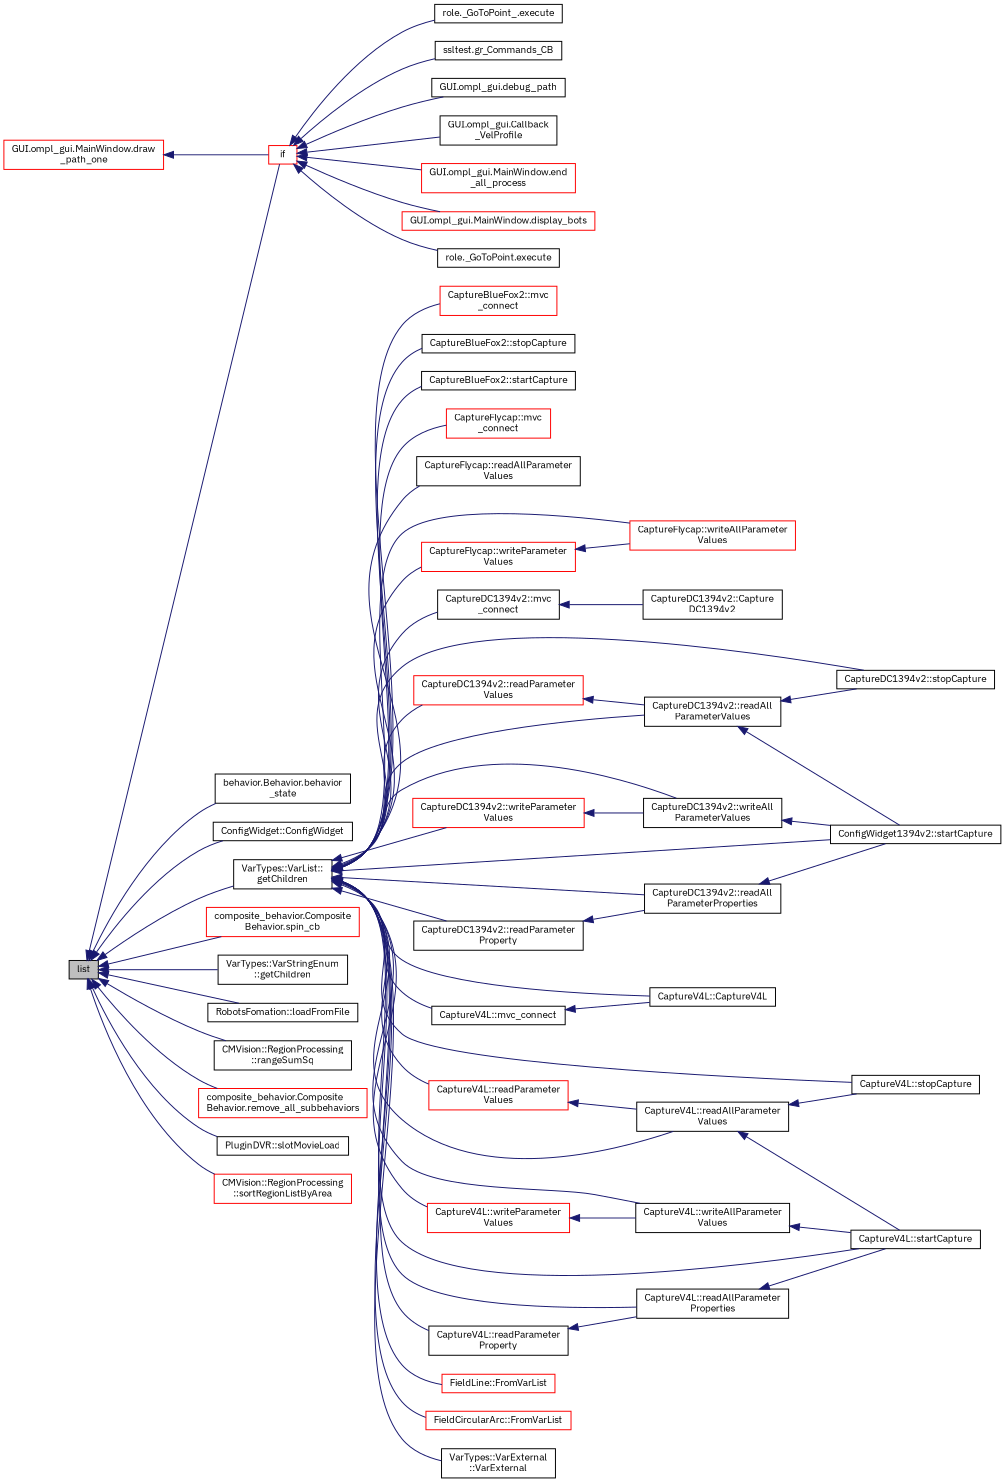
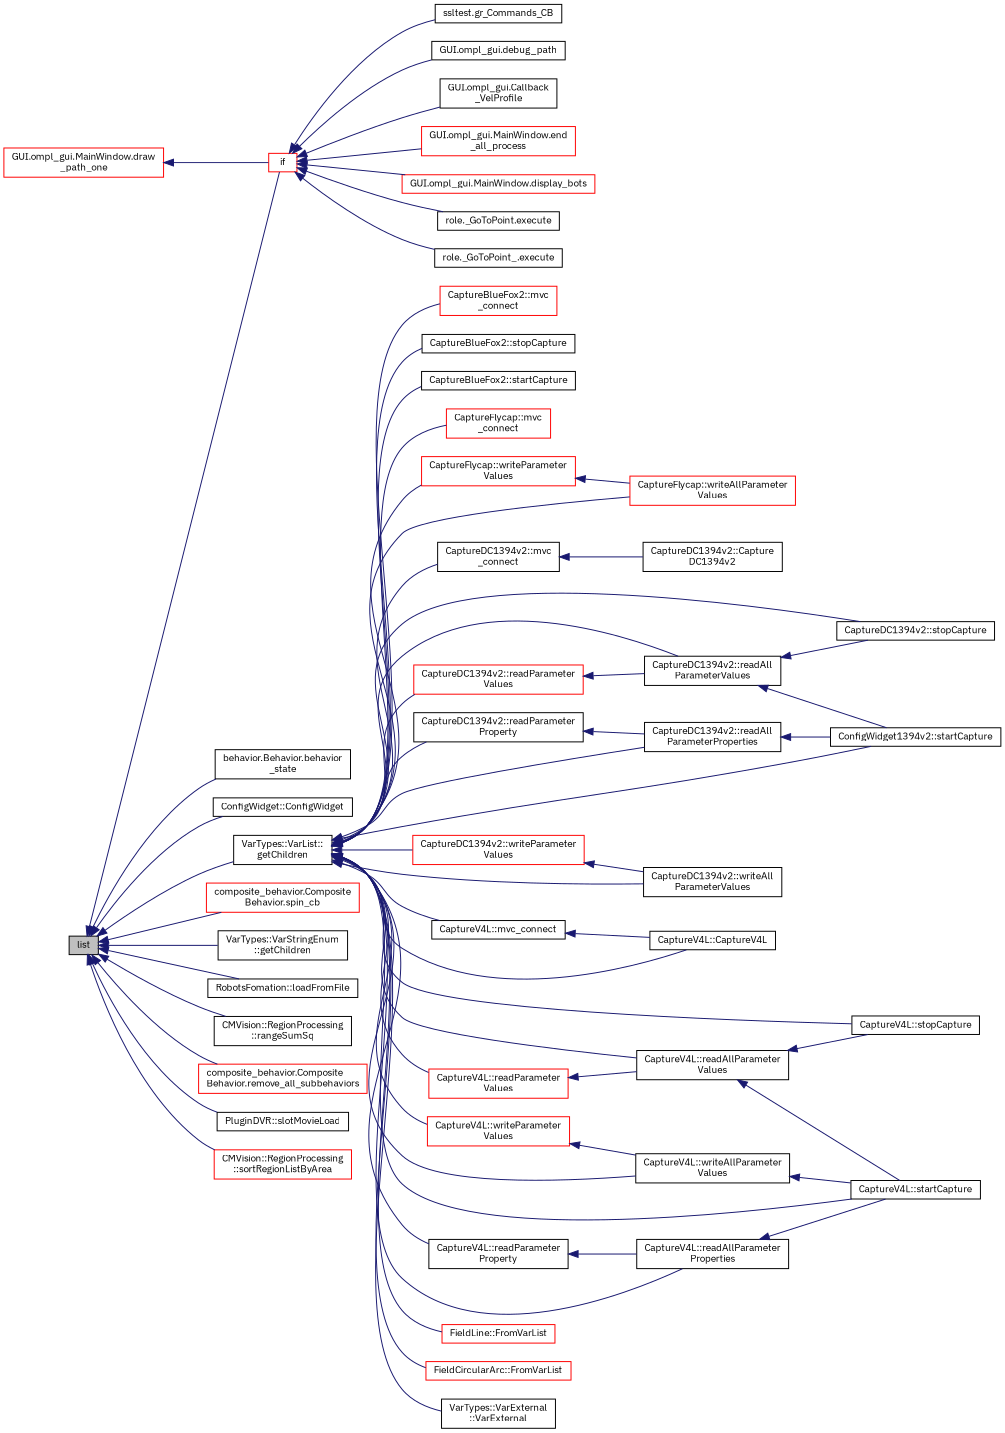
node "CaptureFlycap::readAllParameter Values": removed
edge "ConfigWidget1394v2::startCapture" -> "CaptureDC1394v2::writeAll ParameterValues": removed
